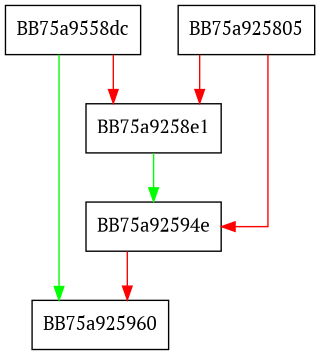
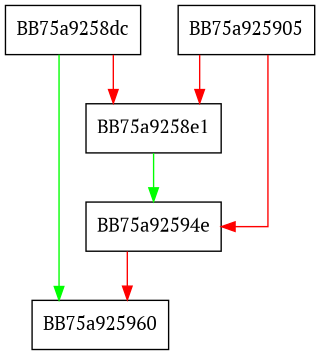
node "BB75a9558dc": label "BB75a9558dc" -> "BB75a9258dc"
node "BB75a925805": label "BB75a925805" -> "BB75a925905"
